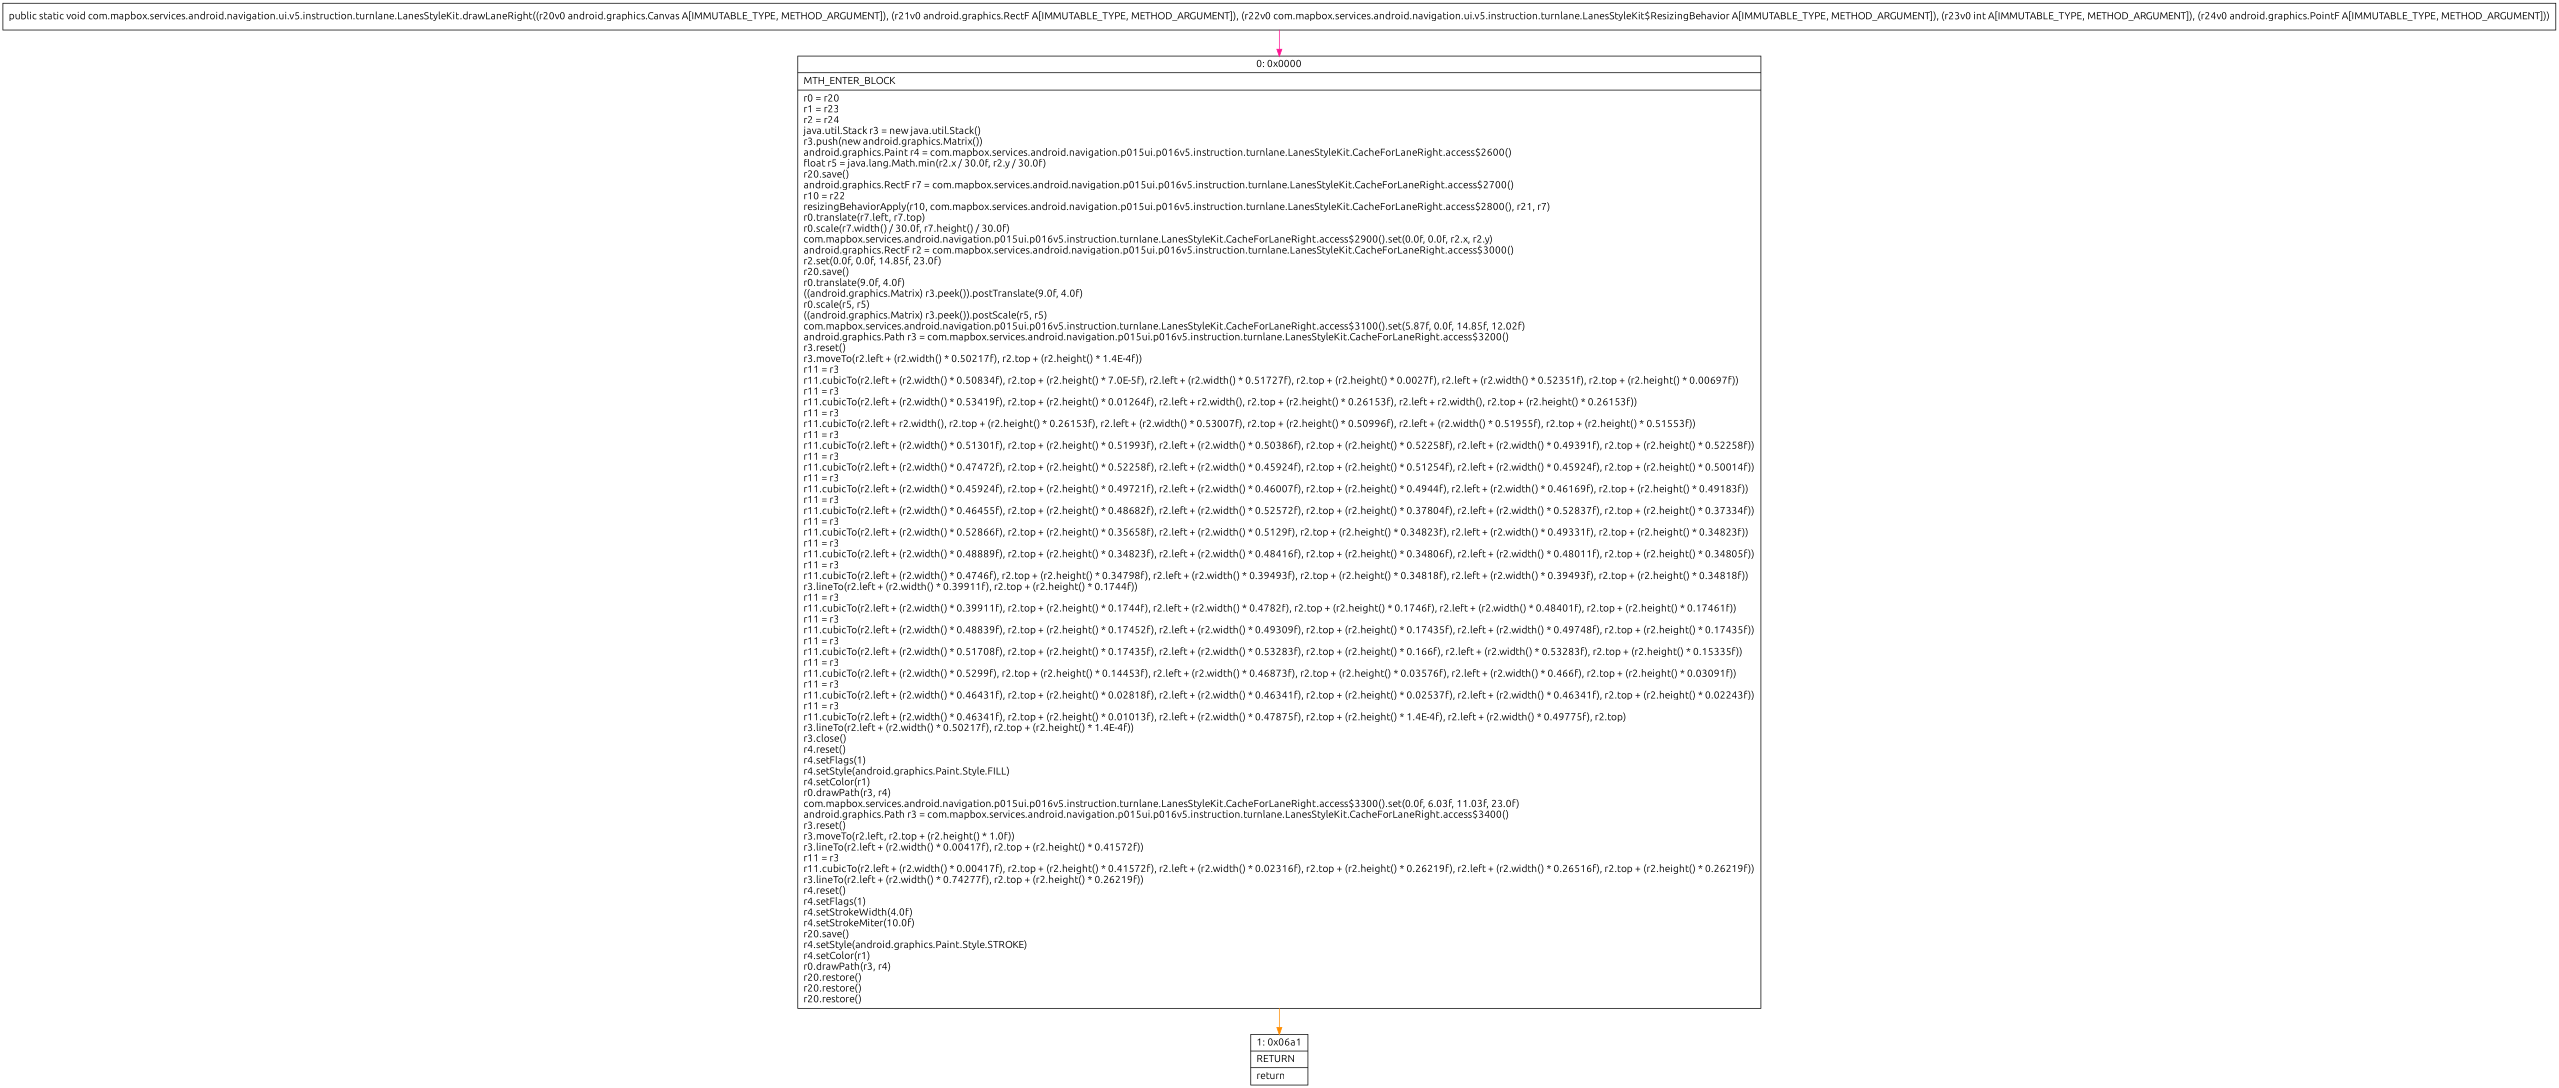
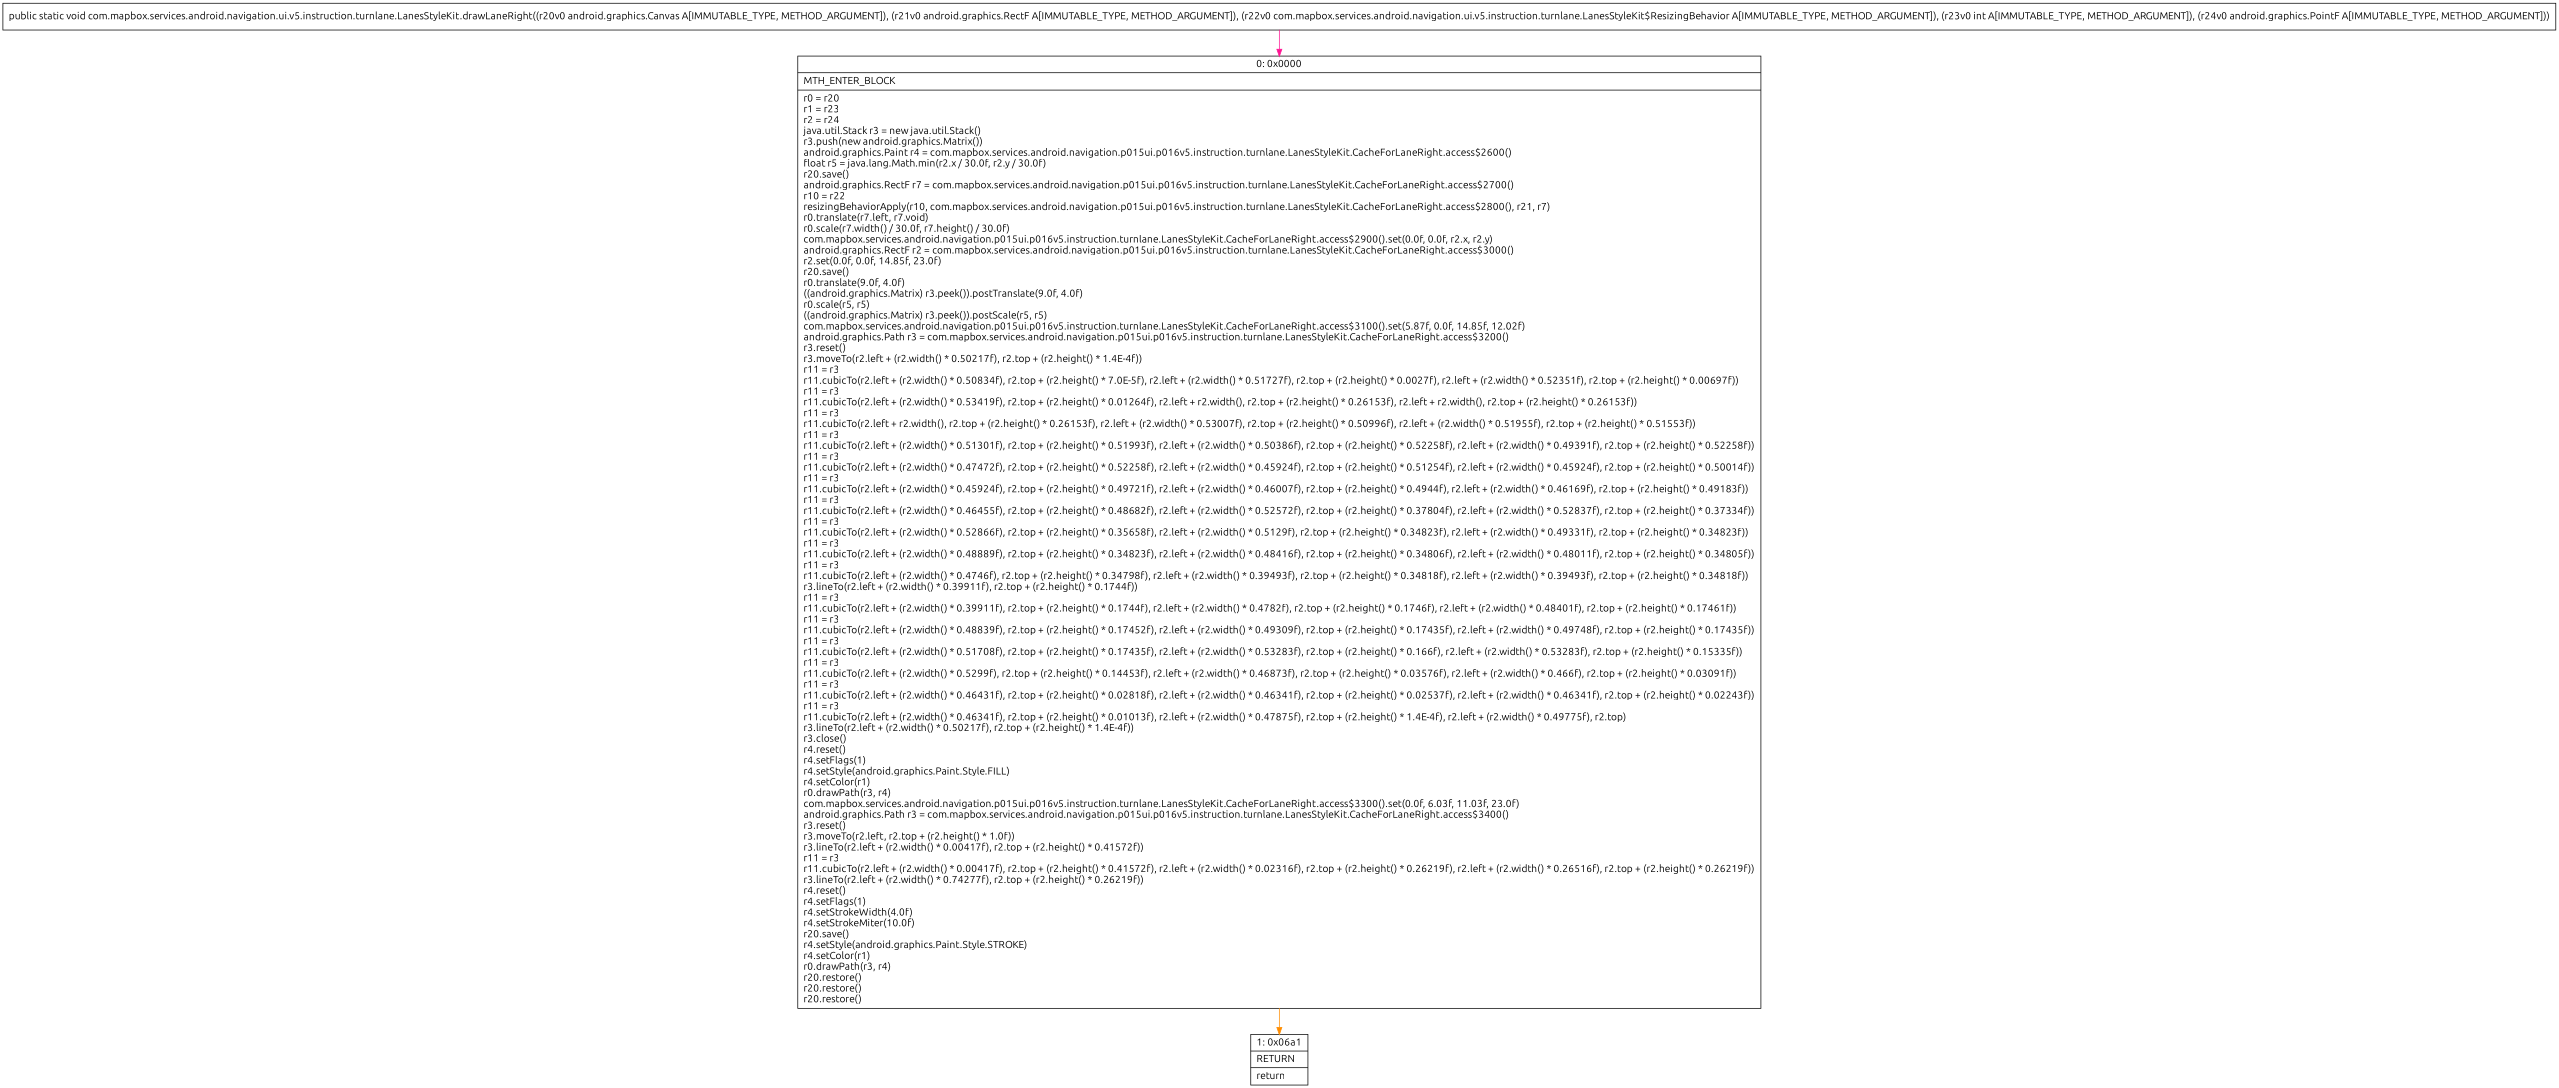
node "0: 0x0000": text "r0.translate(r7.left, r7.top)" -> "r0.translate(r7.left, r7.void)"
